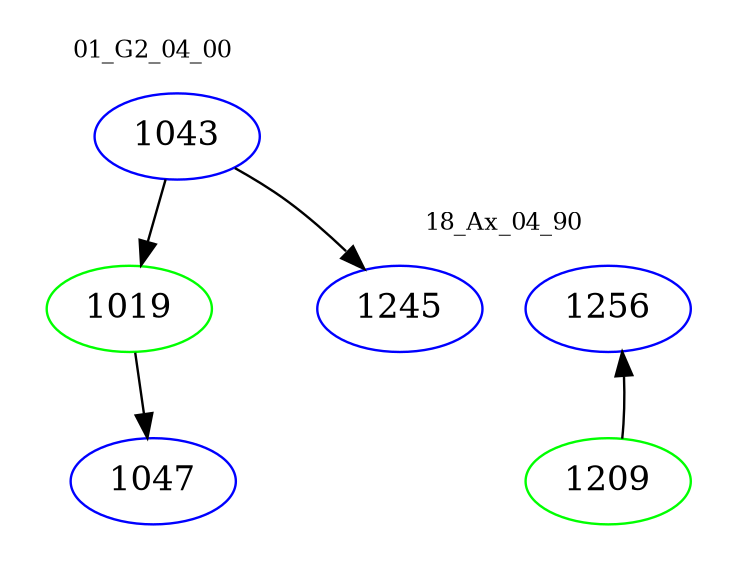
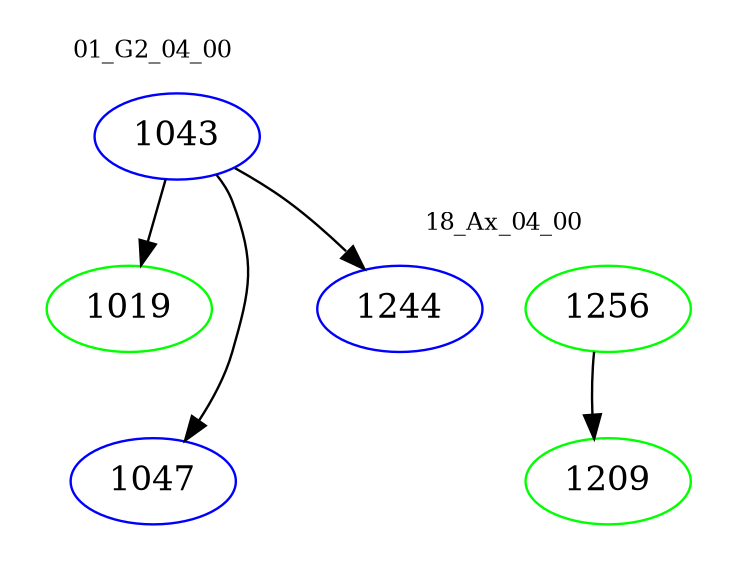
cluster "18_Ax_04_90": label "18_Ax_04_90" -> "18_Ax_04_00"
node "1245": label "1245" -> "1244"
node "1256": color blue -> green
edge "1019" -> "1047": now "1043" -> "1047"
edge "1209" -> "1256": reversed
